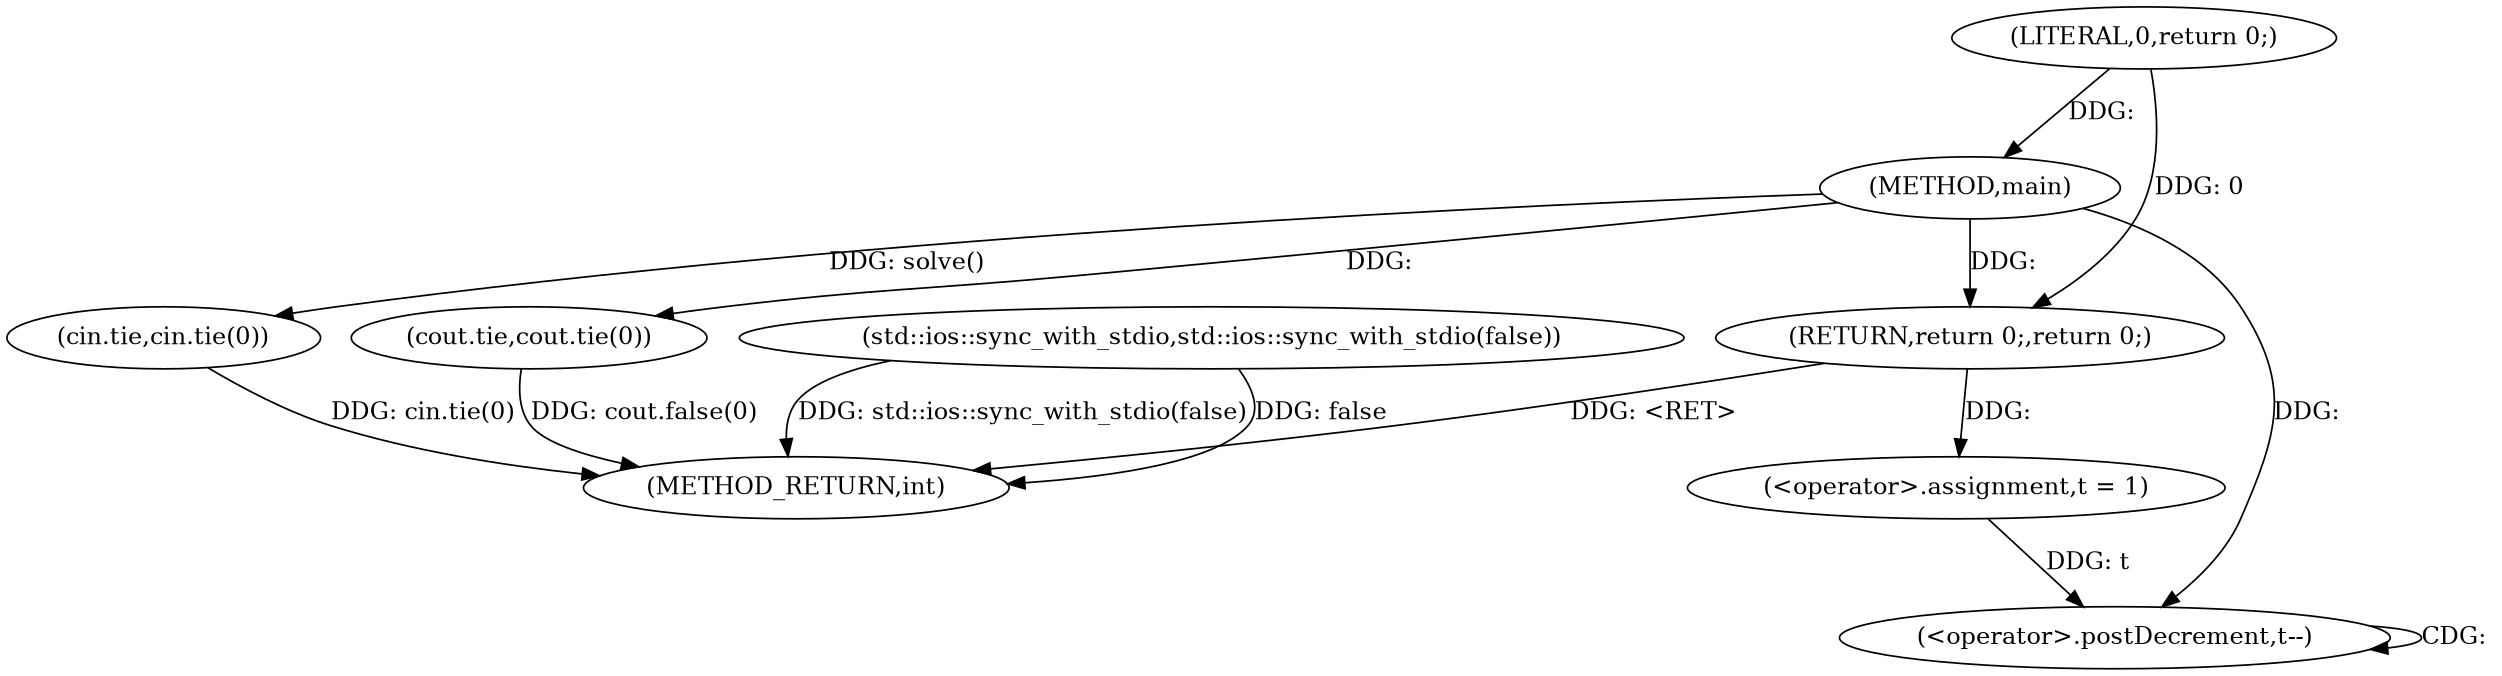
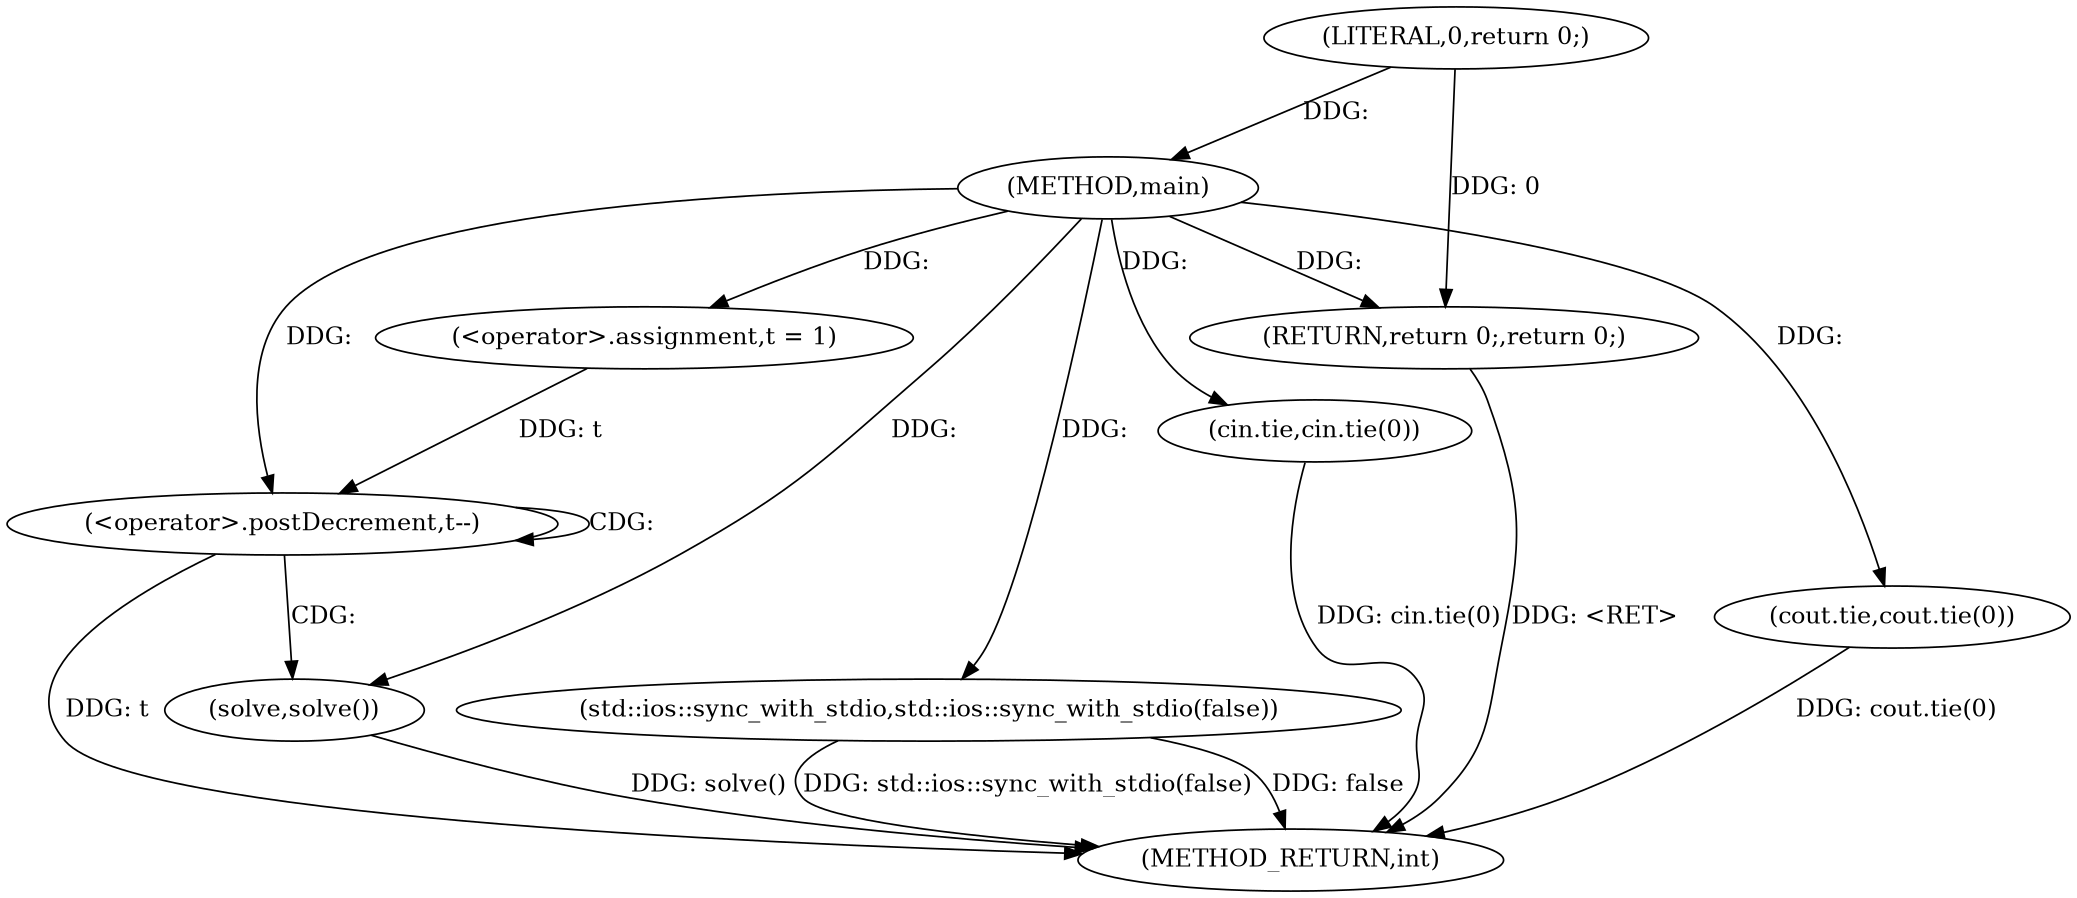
edge "(METHOD,main)" -> "(cin.tie,cin.tie(0))": label "DDG: solve()" -> "DDG: "
edge "(RETURN,return 0;,return 0;)" -> "(<operator>.assignment,t = 1)": now "(METHOD,main)" -> "(<operator>.assignment,t = 1)"
edge "(cout.tie,cout.tie(0))" -> "(METHOD_RETURN,int)": label "DDG: cout.false(0)" -> "DDG: cout.tie(0)"
edge "(METHOD,main)" -> "(std::ios::sync_with_stdio,std::ios::sync_with_stdio(false))": added, label "DDG:"
node "(solve,solve())": added
edge "(<operator>.postDecrement,t--)" -> "(METHOD_RETURN,int)": added, label "DDG: t"
